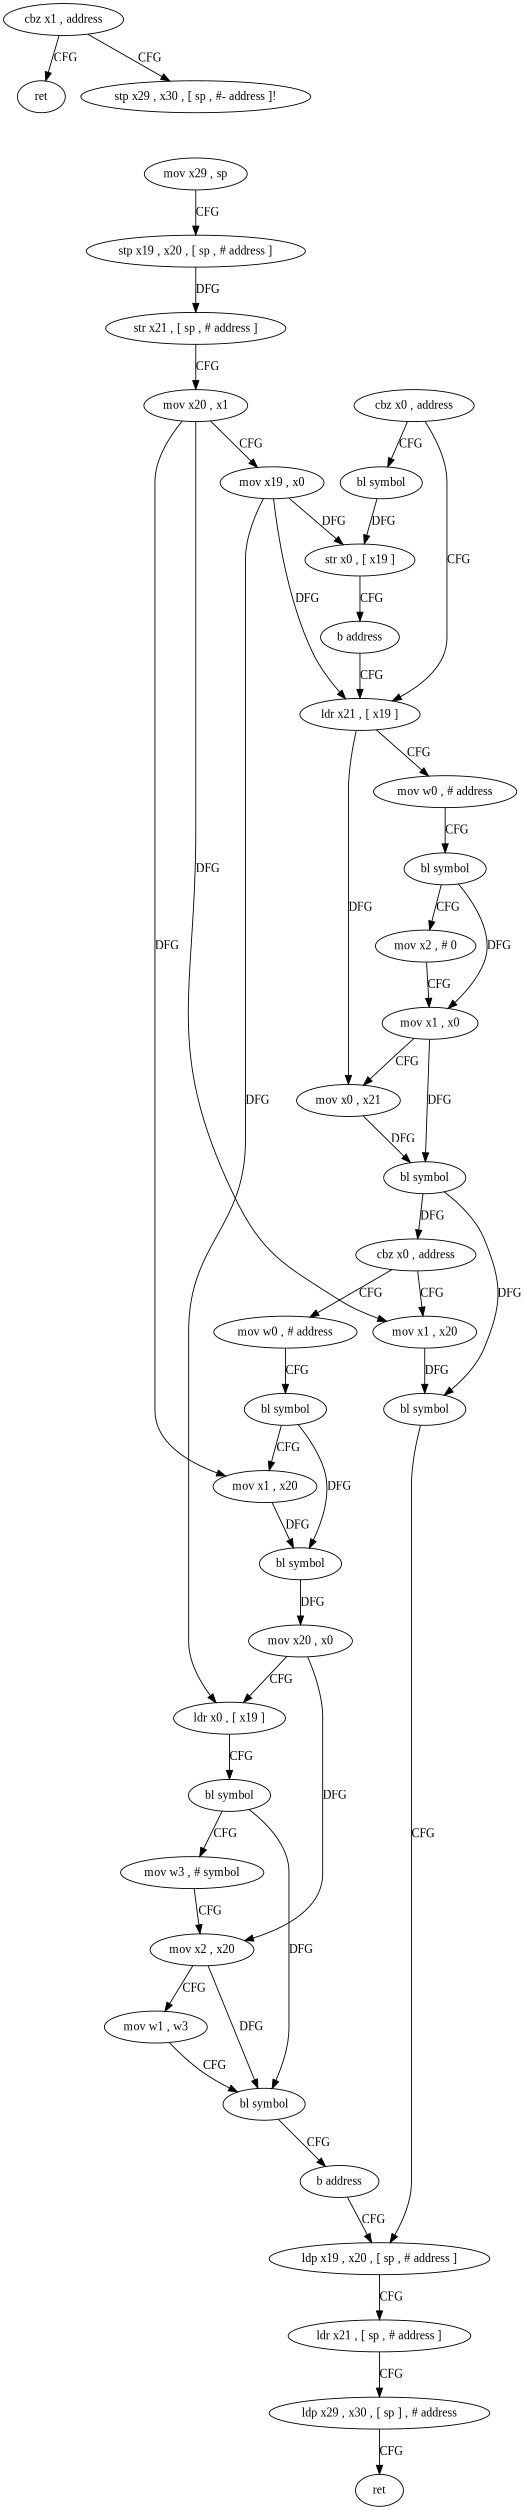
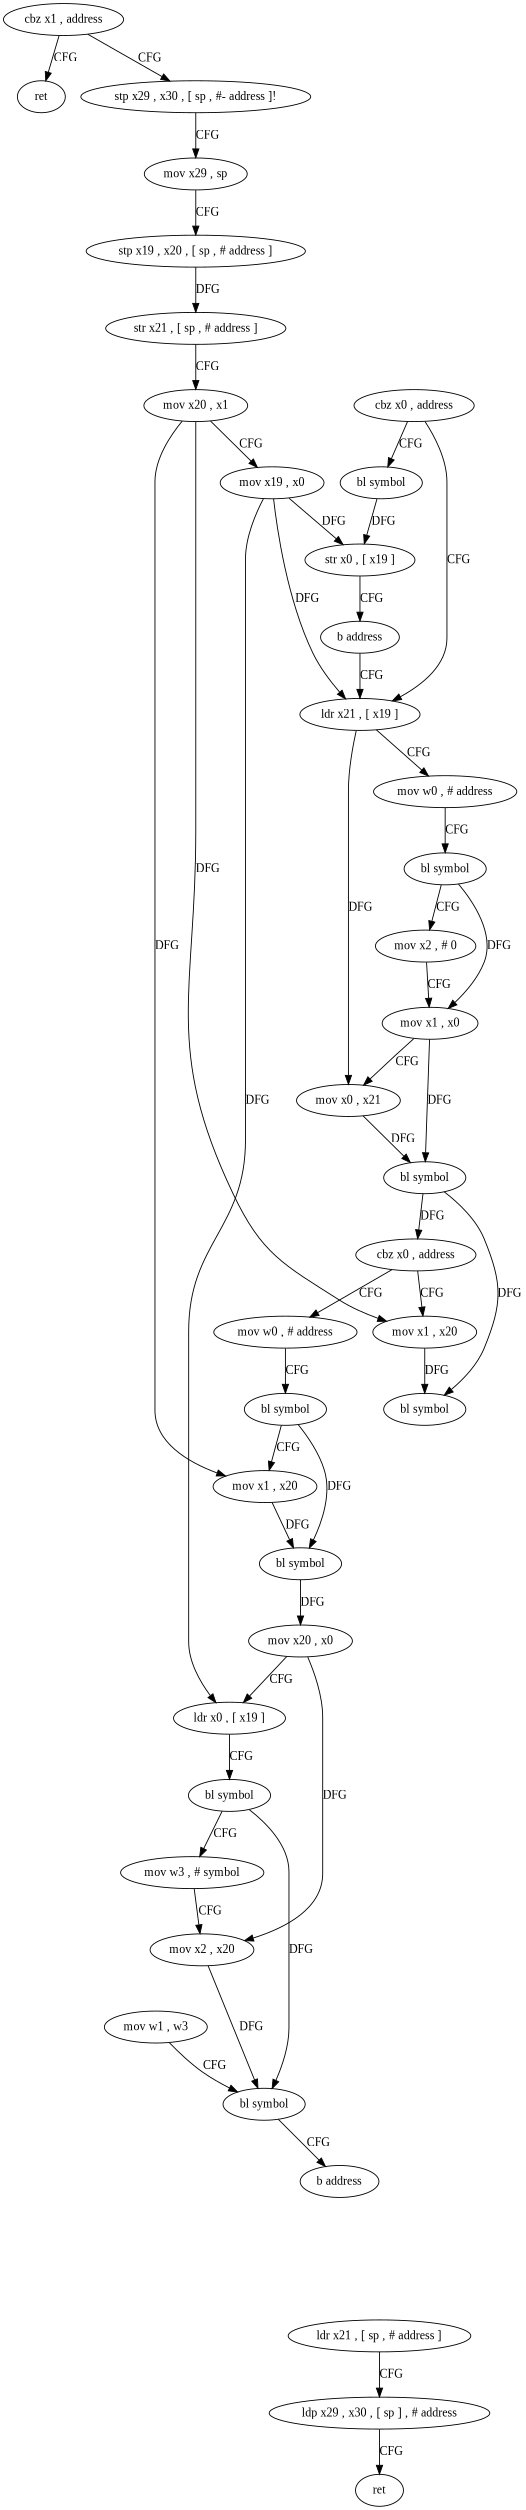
edge "stp x29 , x30 , [ sp , #- address ]!" -> "mov x29 , sp": added, label "CFG"
edge "mov x2 , x20" -> "mov w1 , w3": removed, label "CFG"
node "ldp x19 , x20 , [ sp , # address ]": removed
